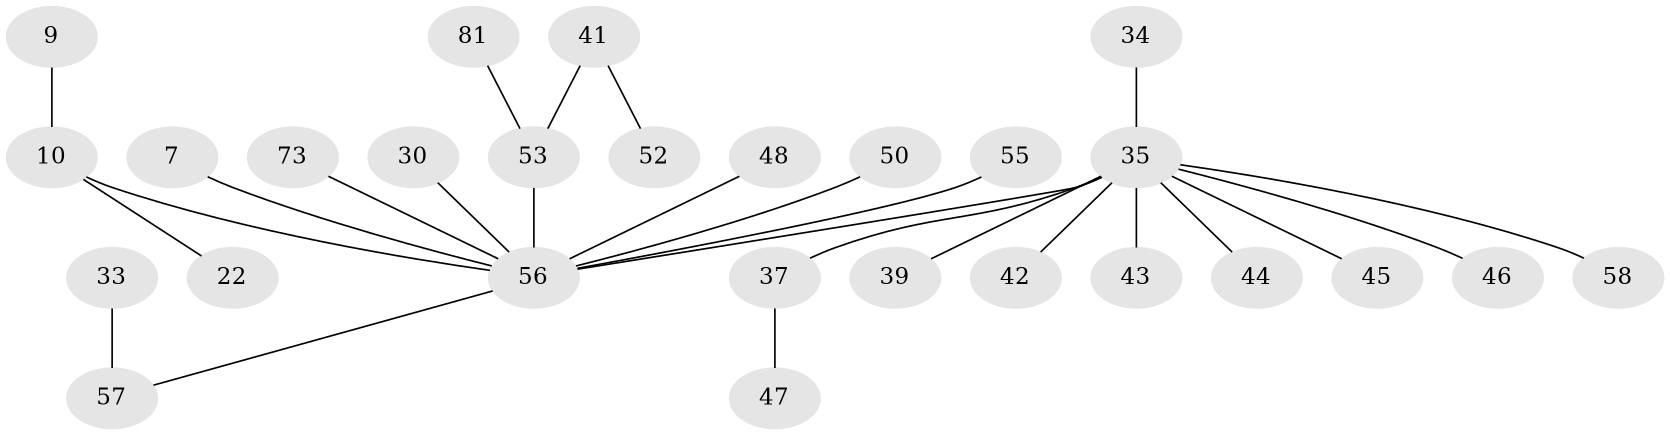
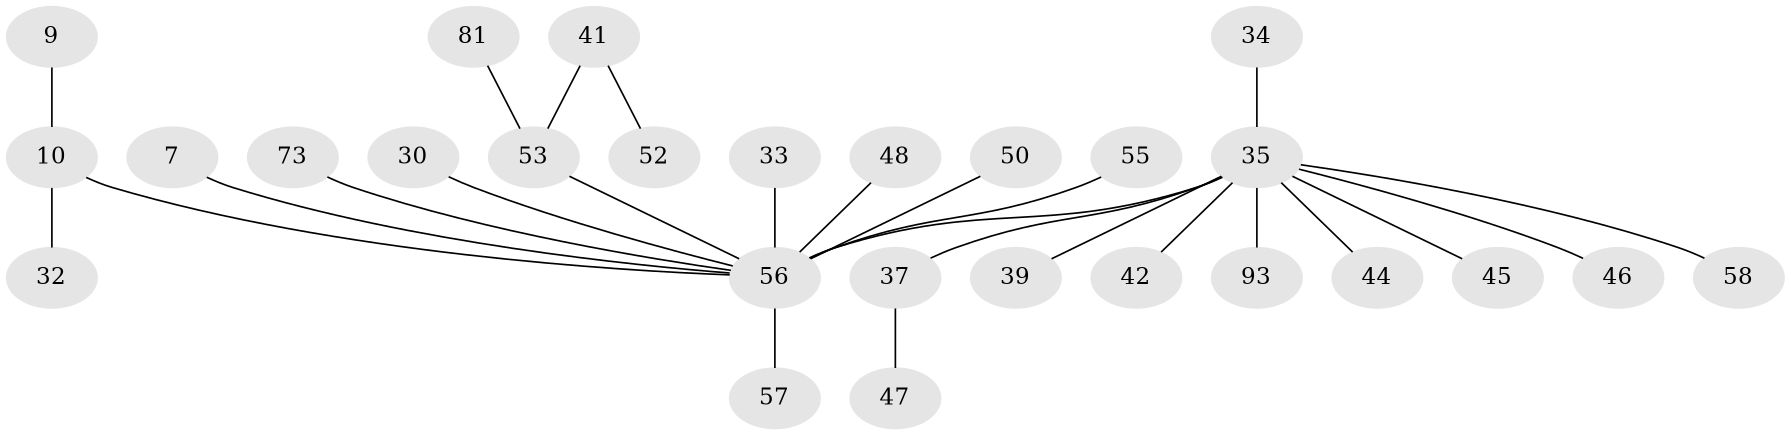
node "22": label "22" -> "32"
node "43": label "43" -> "93"
edge "33" -- "57": now "33" -- "56"
